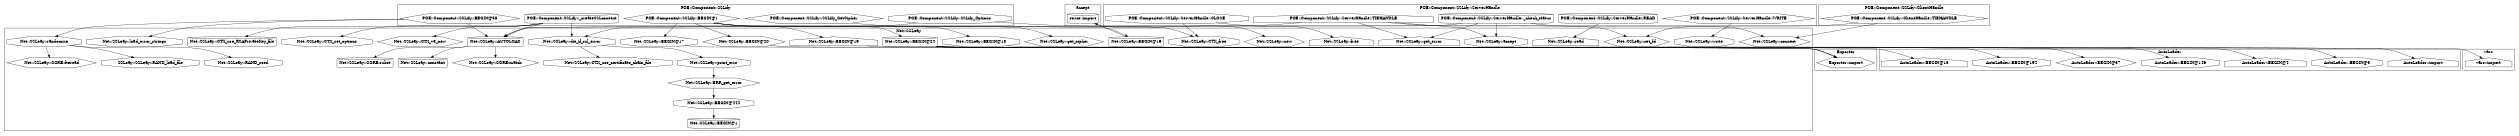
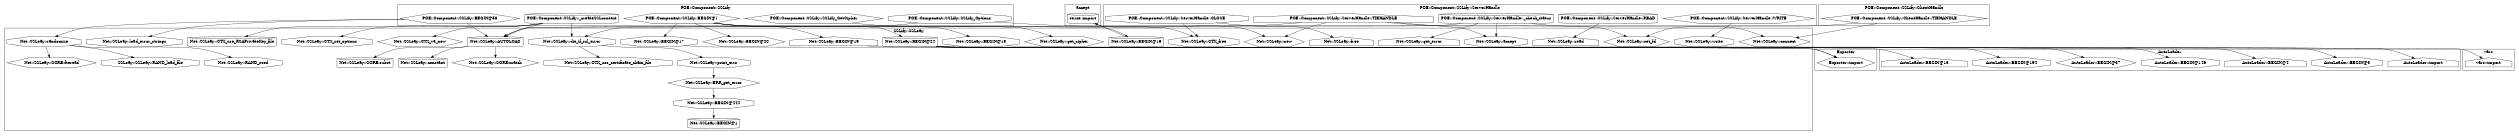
edge "POE::Component::SSLify::ServerHandle::TIEHANDLE" -> "Net::SSLeay::get_error": now "POE::Component::SSLify::ServerHandle::TIEHANDLE" -> "Net::SSLeay::new"
cluster "Net::SSLeay": label "Net::SSLeay" -> "SSLify::SSLeay"
edge "Net::SSLeay::BEGIN@20" -> "Exporter::import": removed
